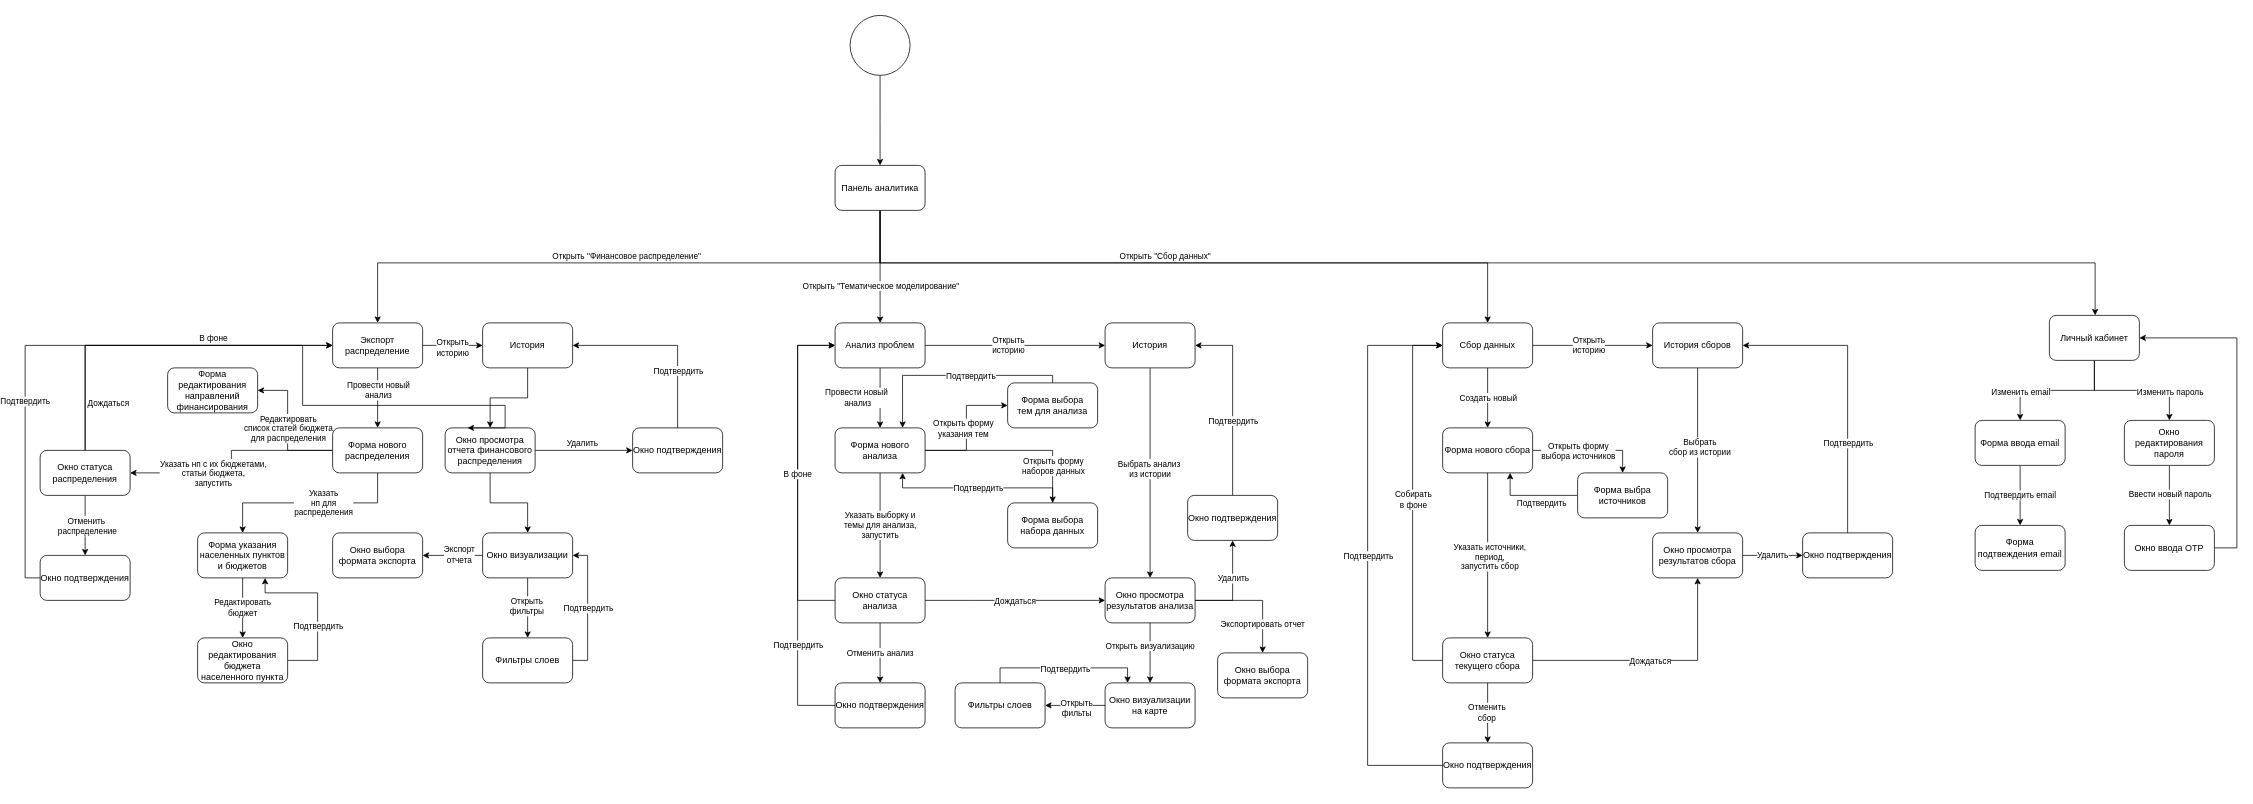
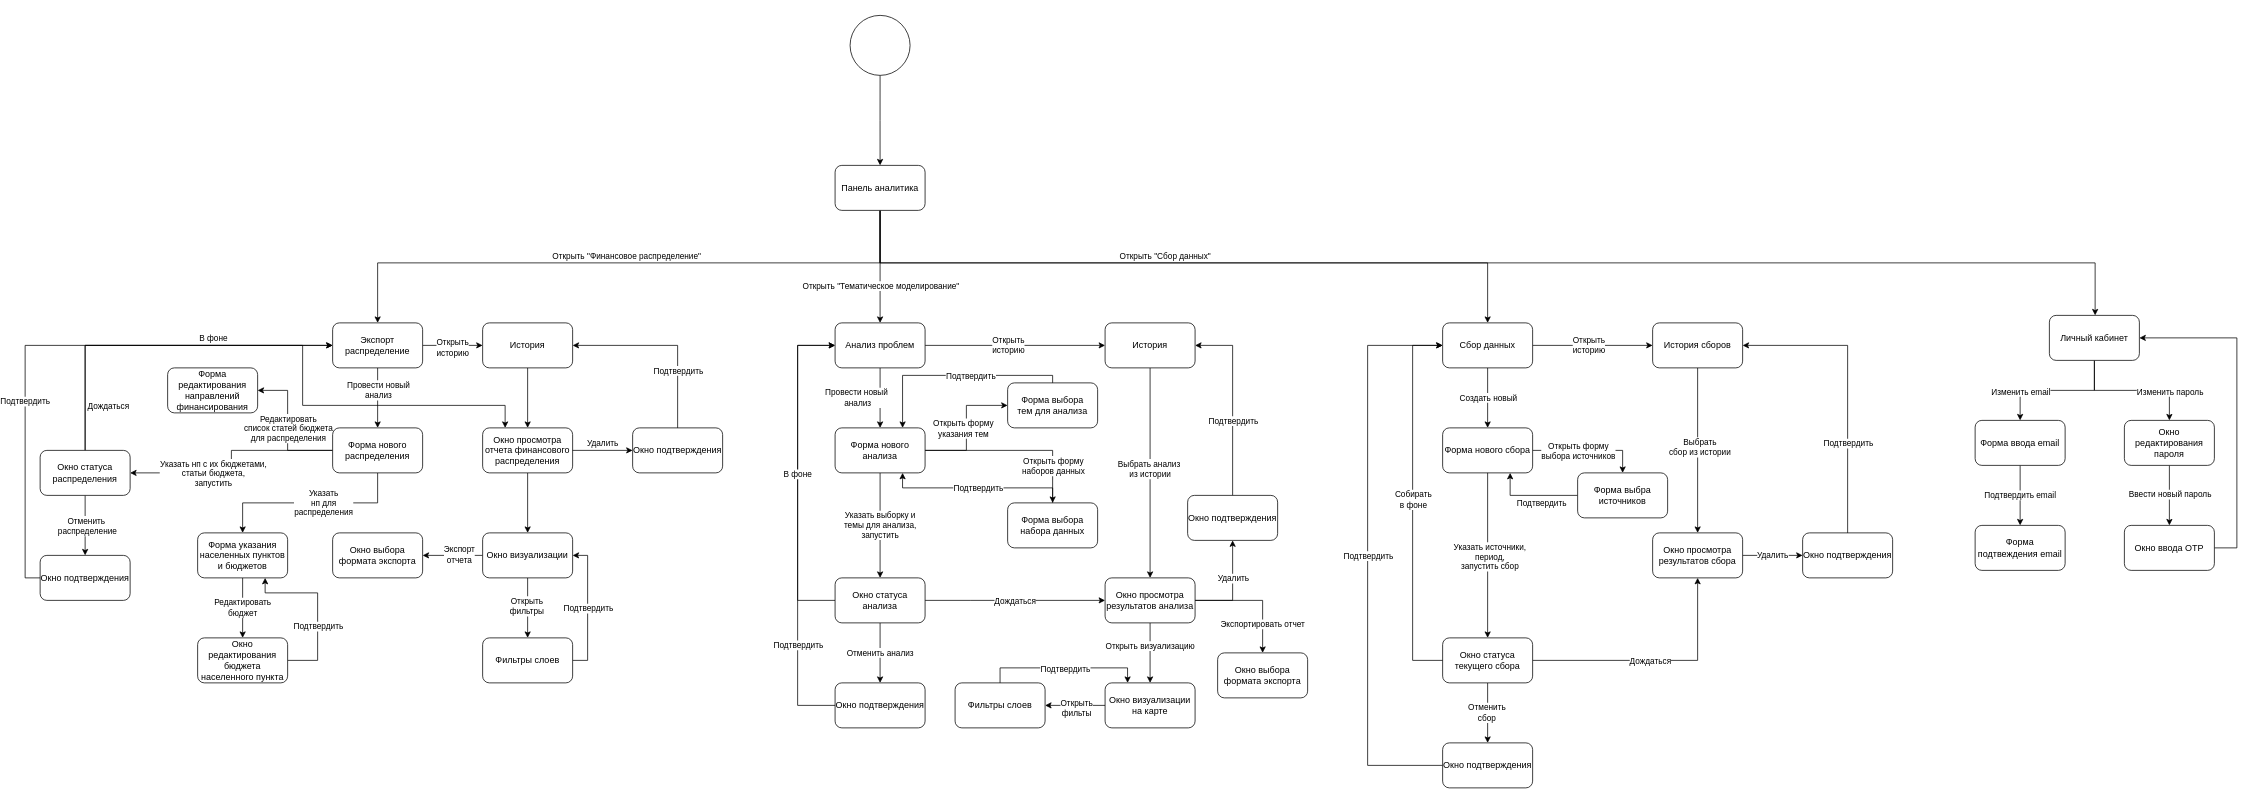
node "Окно просмотра отчета финансового распределения": moved (490, 450) -> (528, 450)
